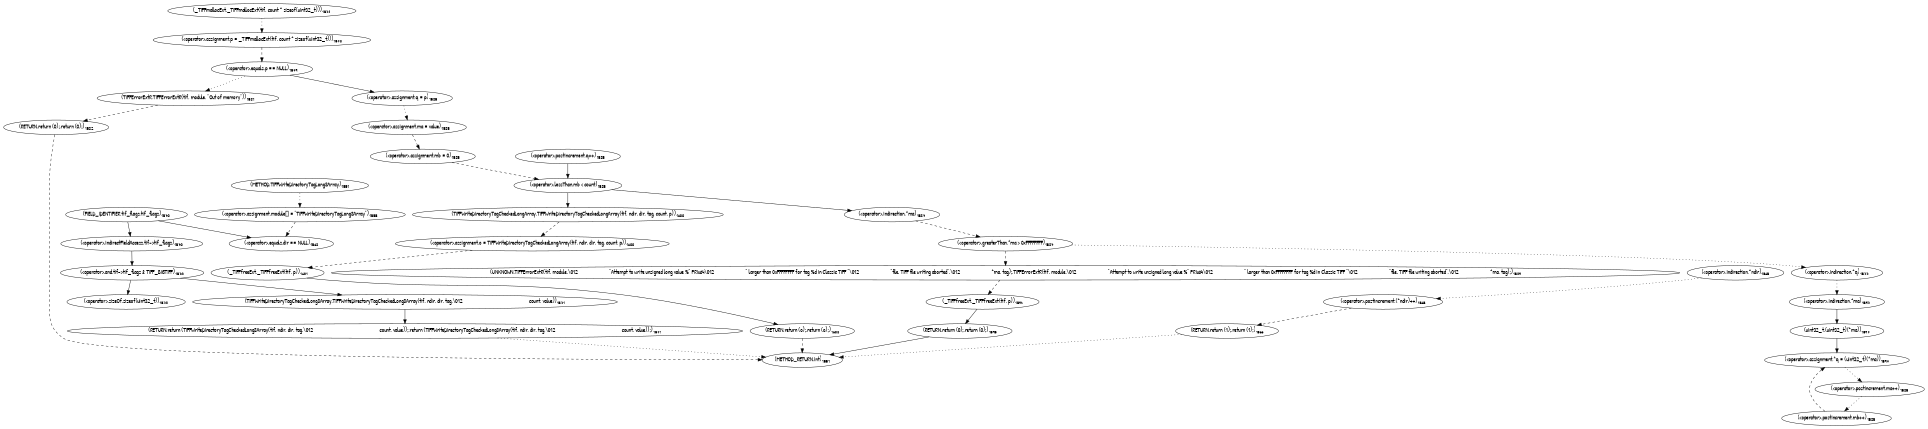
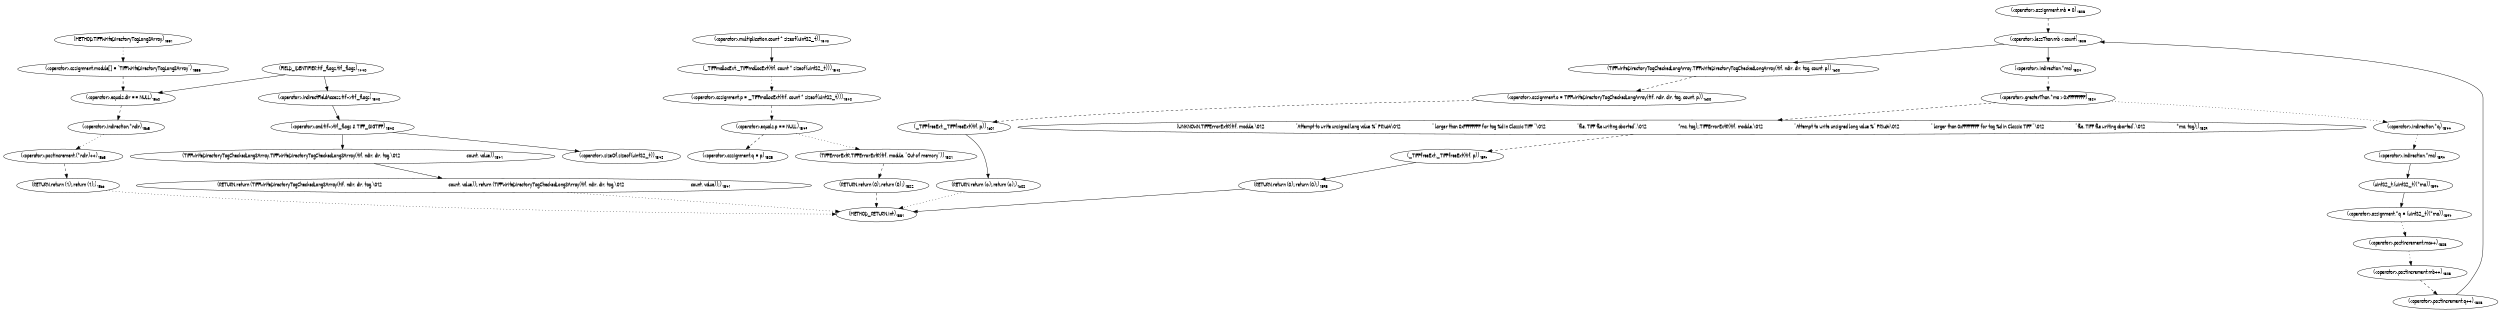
node "(<operator>.multiplication,count * sizeof(uint32_t))": added
edge "(<operator>.equals,p == NULL)" -> "(<operator>.assignment,q = p)": style solid -> dashed
edge "(<operator>.equals,dir == NULL)" -> "(<operator>.indirection,*ndir)": added
node "(<operator>.assignment,ma = value)": removed
node "(FIELD_IDENTIFIER,tif_flags,tif_flags)": text "1570" -> "1770"
edge "(RETURN,return (o);,return (o);)" -> "(METHOD_RETURN,int)": style dashed -> dotted
edge "(<operator>.postIncrement,mb++)" -> "(<operator>.assignment,*q = (uint32_t)(*ma))": now "(<operator>.postIncrement,mb++)" -> "(<operator>.postIncrement,q++)"
